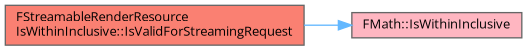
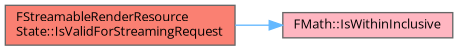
node "FStreamableRenderResource IsWithinInclusive::IsValidForStreamingRequest": label "FStreamableRenderResource IsWithinInclusive::IsValidForStreamingRequest" -> "FStreamableRenderResource State::IsValidForStreamingRequest"
